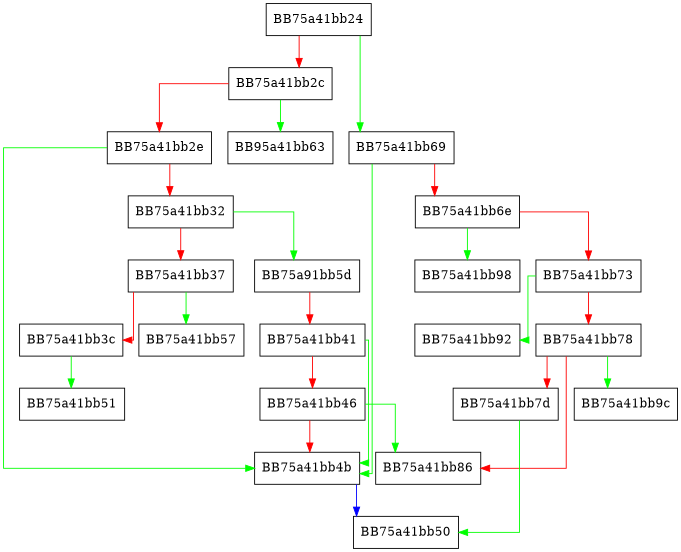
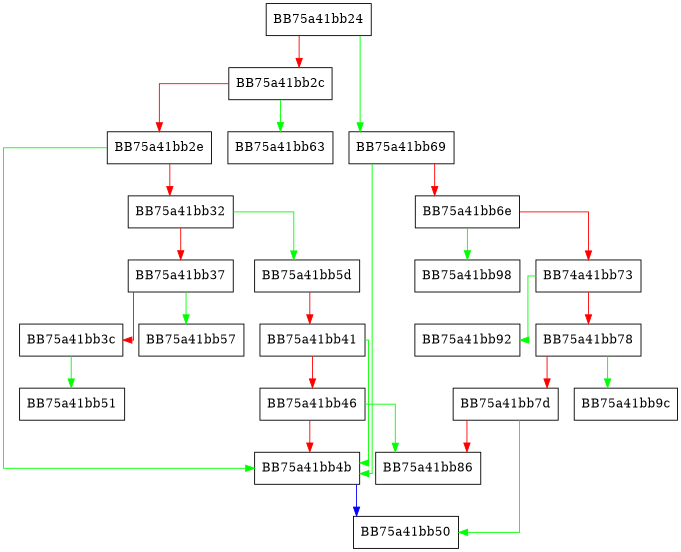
node "BB95a41bb63": label "BB95a41bb63" -> "BB75a41bb63"
node "BB75a91bb5d": label "BB75a91bb5d" -> "BB75a41bb5d"
node "BB75a41bb73": label "BB75a41bb73" -> "BB74a41bb73"
edge "BB75a41bb78" -> "BB75a41bb86": now "BB75a41bb7d" -> "BB75a41bb86"
